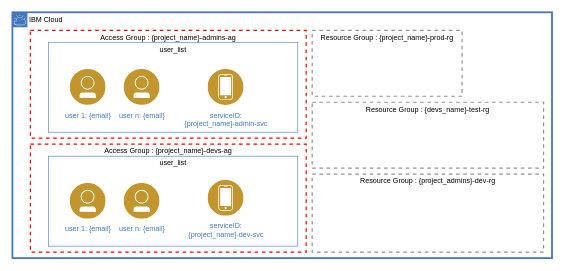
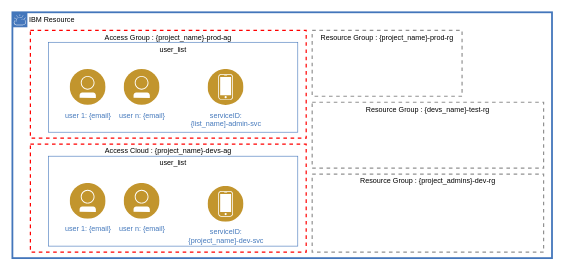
node "IBM Cloud": label "IBM Cloud" -> "IBM Resource"
node "Access Group : {project_name}-admins-ag": label "Access Group : {project_name}-admins-ag" -> "Access Group : {project_name}-prod-ag"
node "serviceID: {project_name]-admin-svc": label "serviceID: {project_name]-admin-svc" -> "serviceID: {list_name]-admin-svc"
node "Access Group : {project_name}-devs-ag": label "Access Group : {project_name}-devs-ag" -> "Access Cloud : {project_name}-devs-ag"
node "serviceID: {project_name]-dev-svc": moved (226, 198) -> (226, 204)
